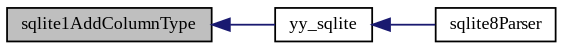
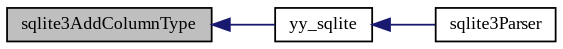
node "sqlite1AddColumnType": label "sqlite1AddColumnType" -> "sqlite3AddColumnType"
node "sqlite8Parser": label "sqlite8Parser" -> "sqlite3Parser"
